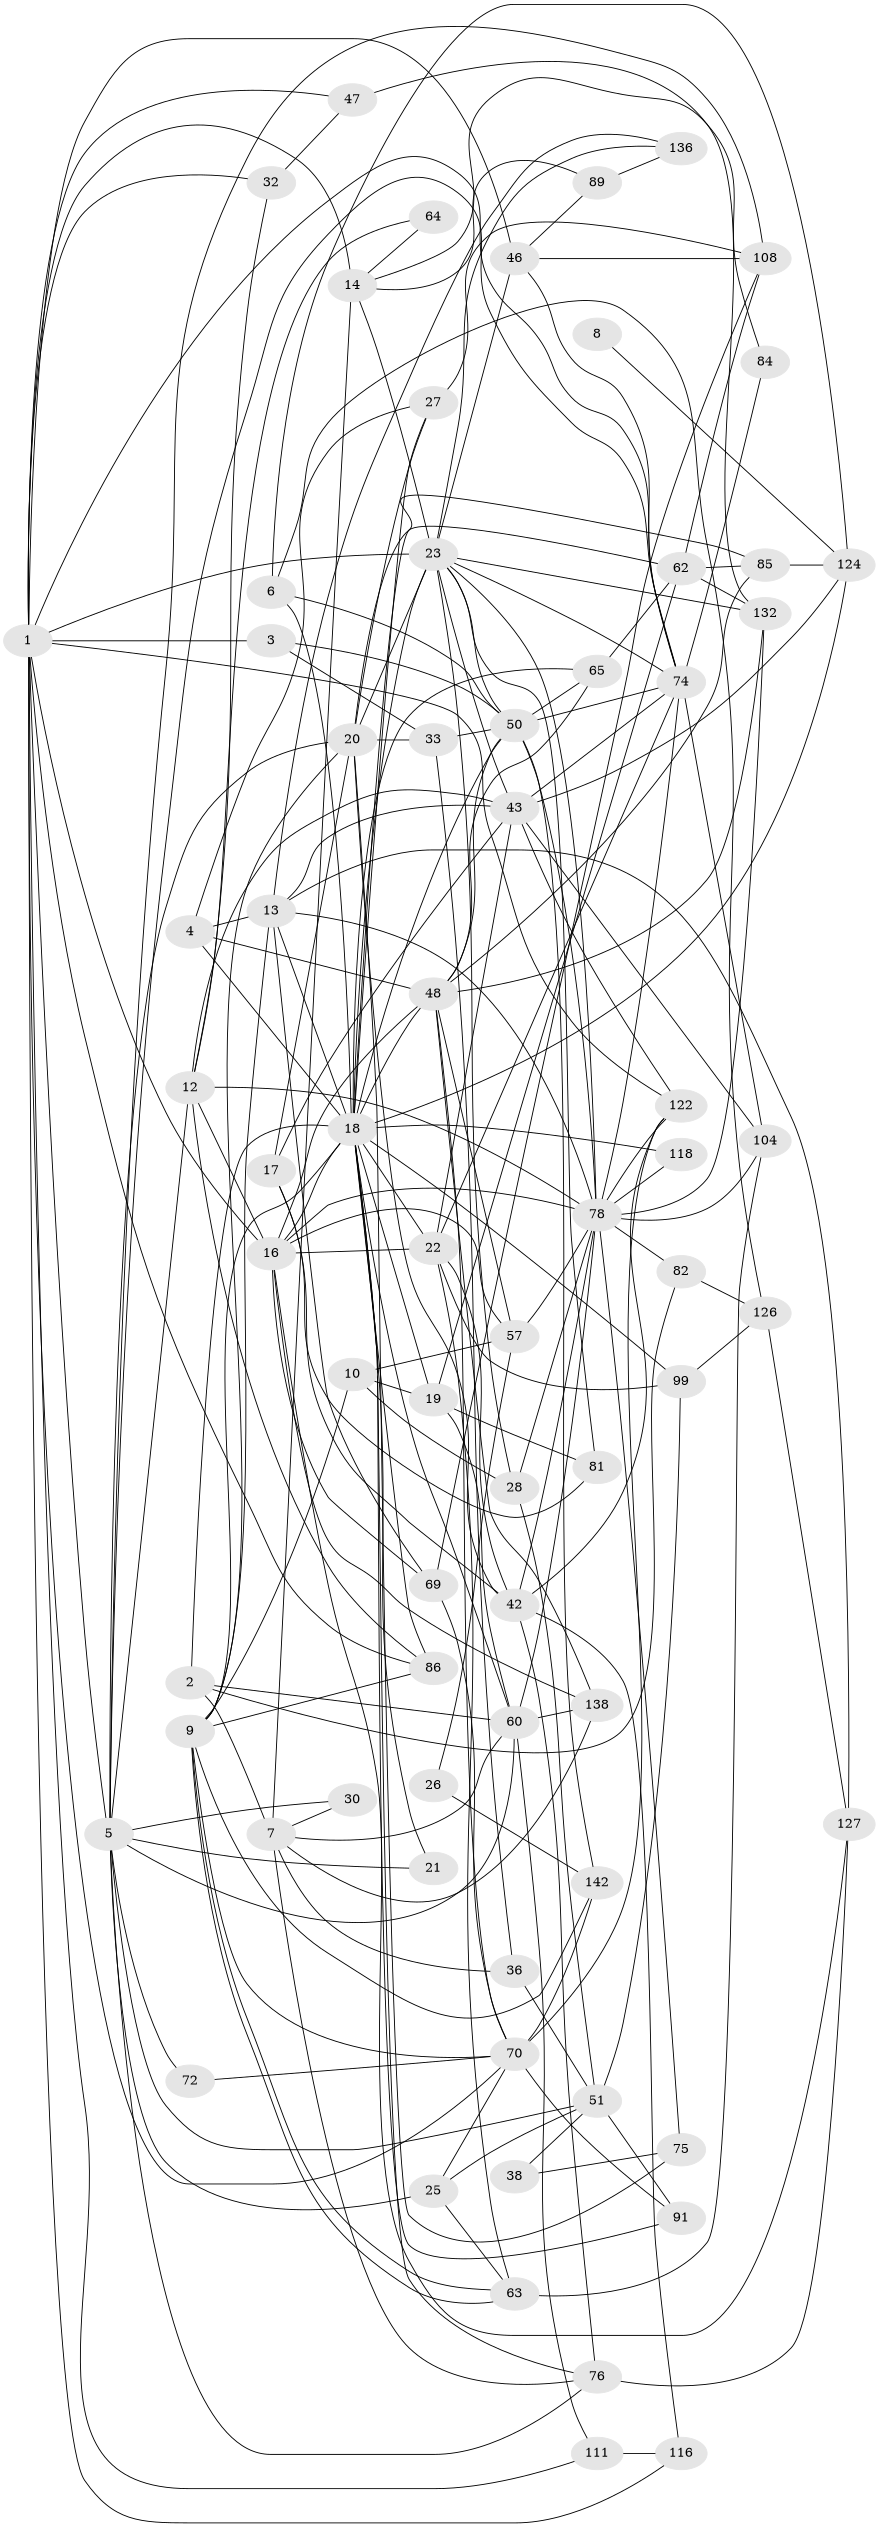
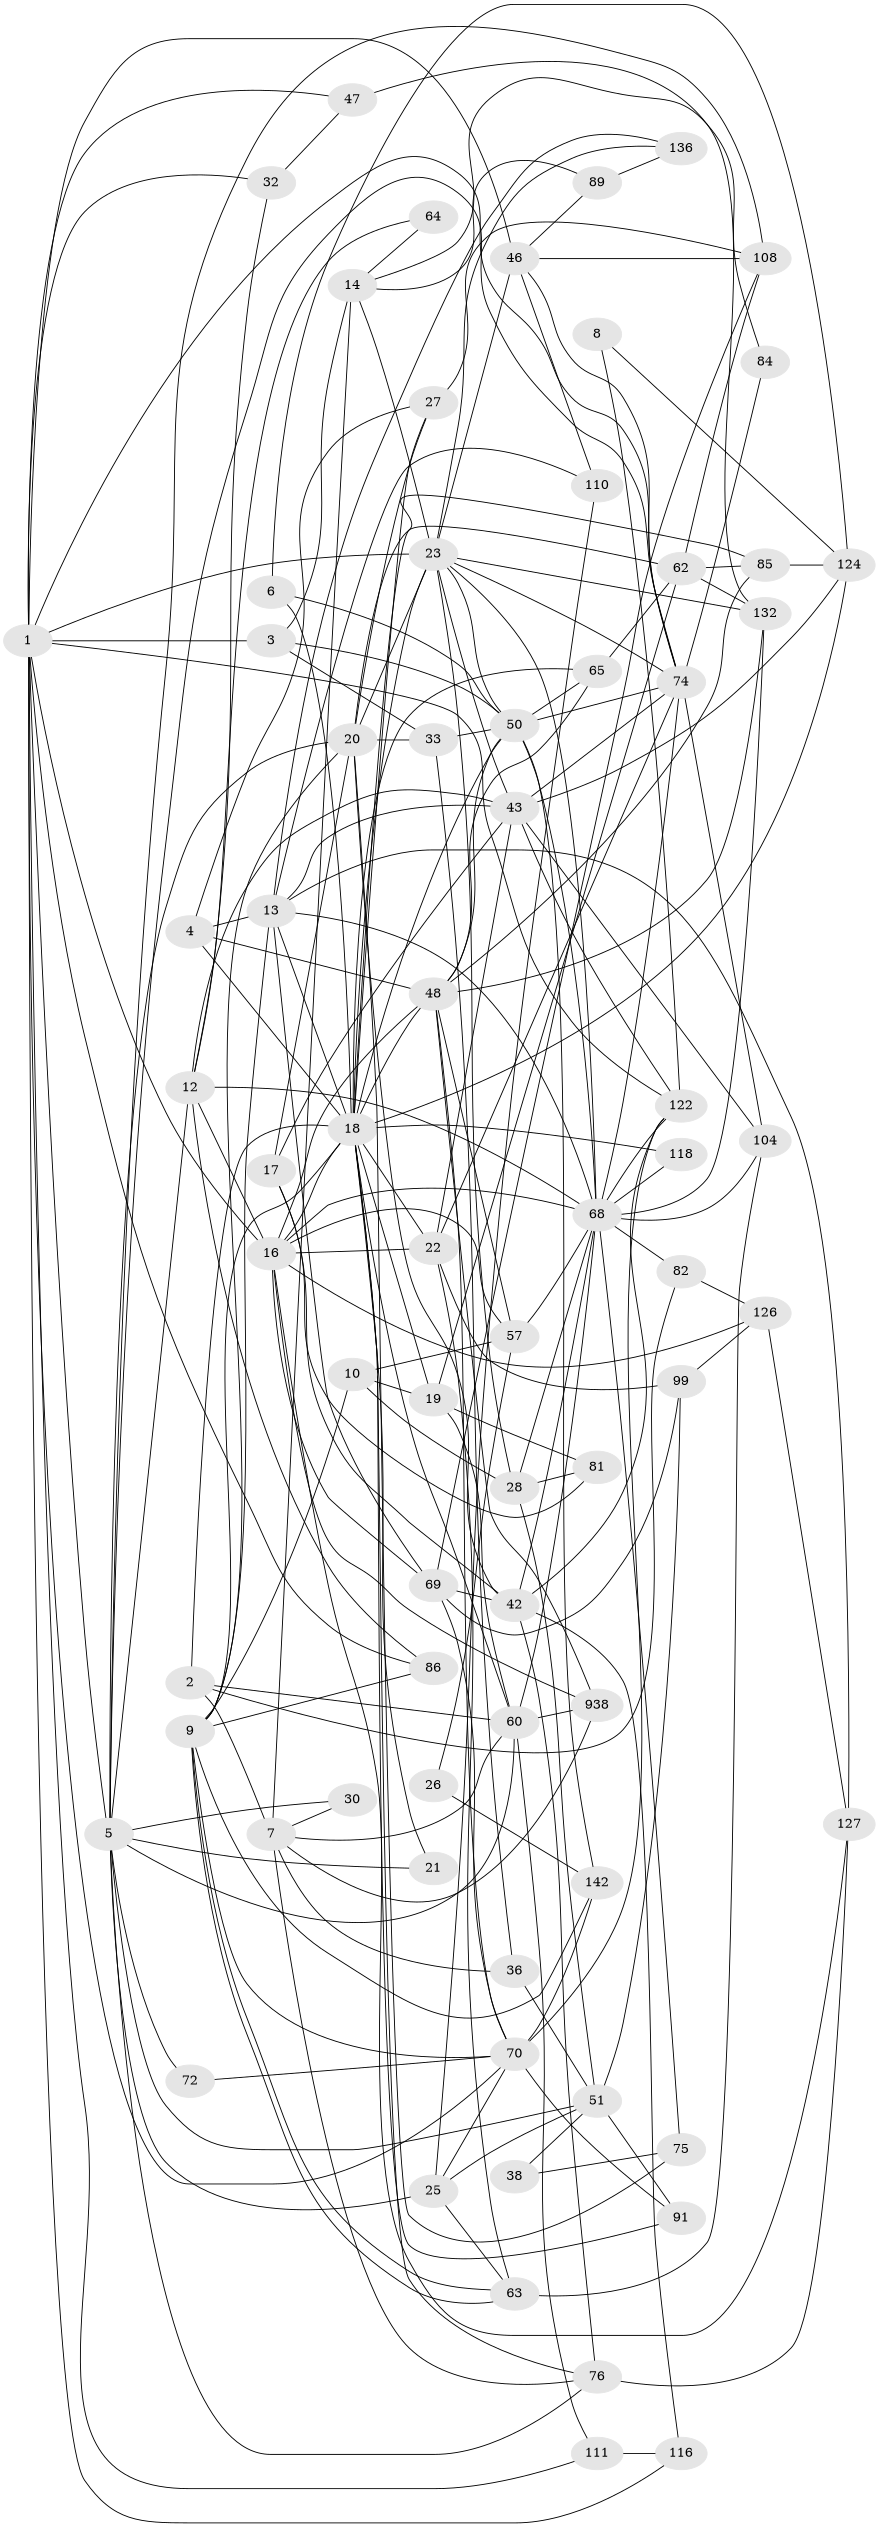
edge "14" -- "1": now "14" -- "3"
node "110": added
edge "6" -- "126": now "16" -- "126"
edge "8" -- "122": added
edge "23" -- "81": now "28" -- "81"
node "78": label "78" -> "68"
edge "18" -- "99": now "69" -- "99"
edge "22" -- "42": now "69" -- "42"
edge "18" -- "86": removed
node "138": label "138" -> "938"
